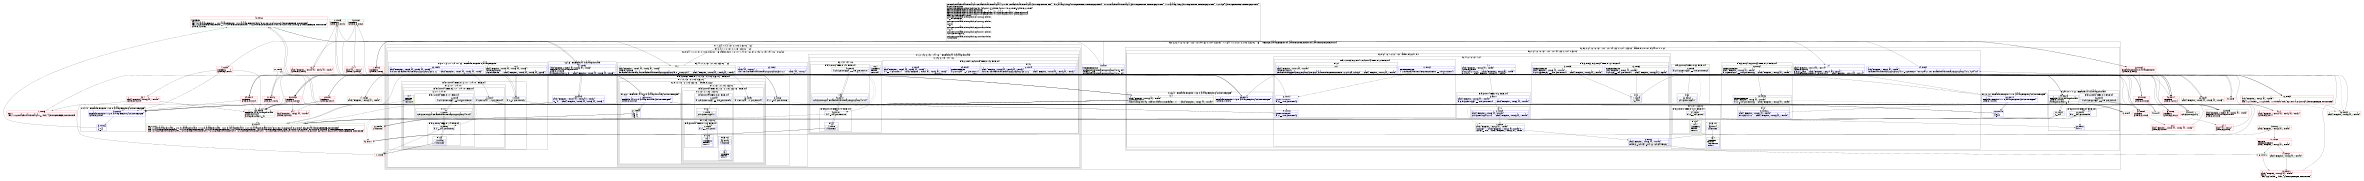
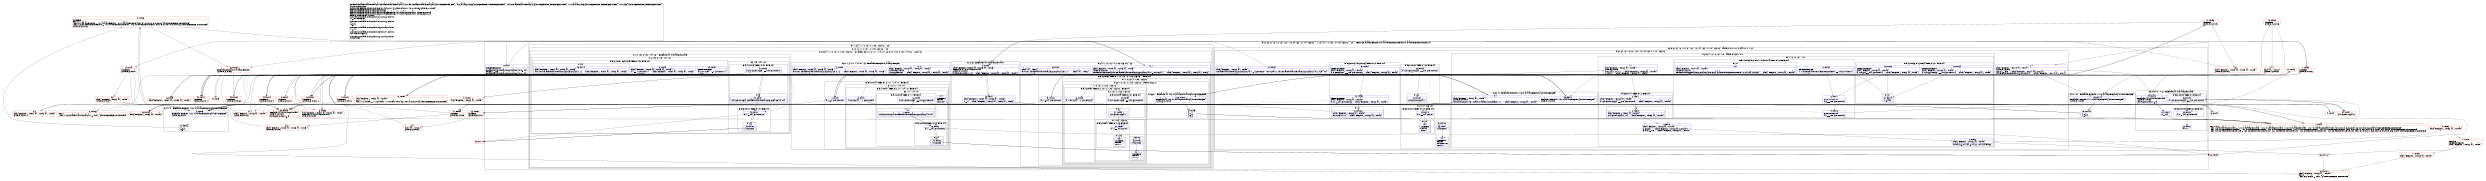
node "108: ?": removed
node "107: ?": text "DECLARE" -> "SYNTHETIC"
node "61: 0x00be": removed
